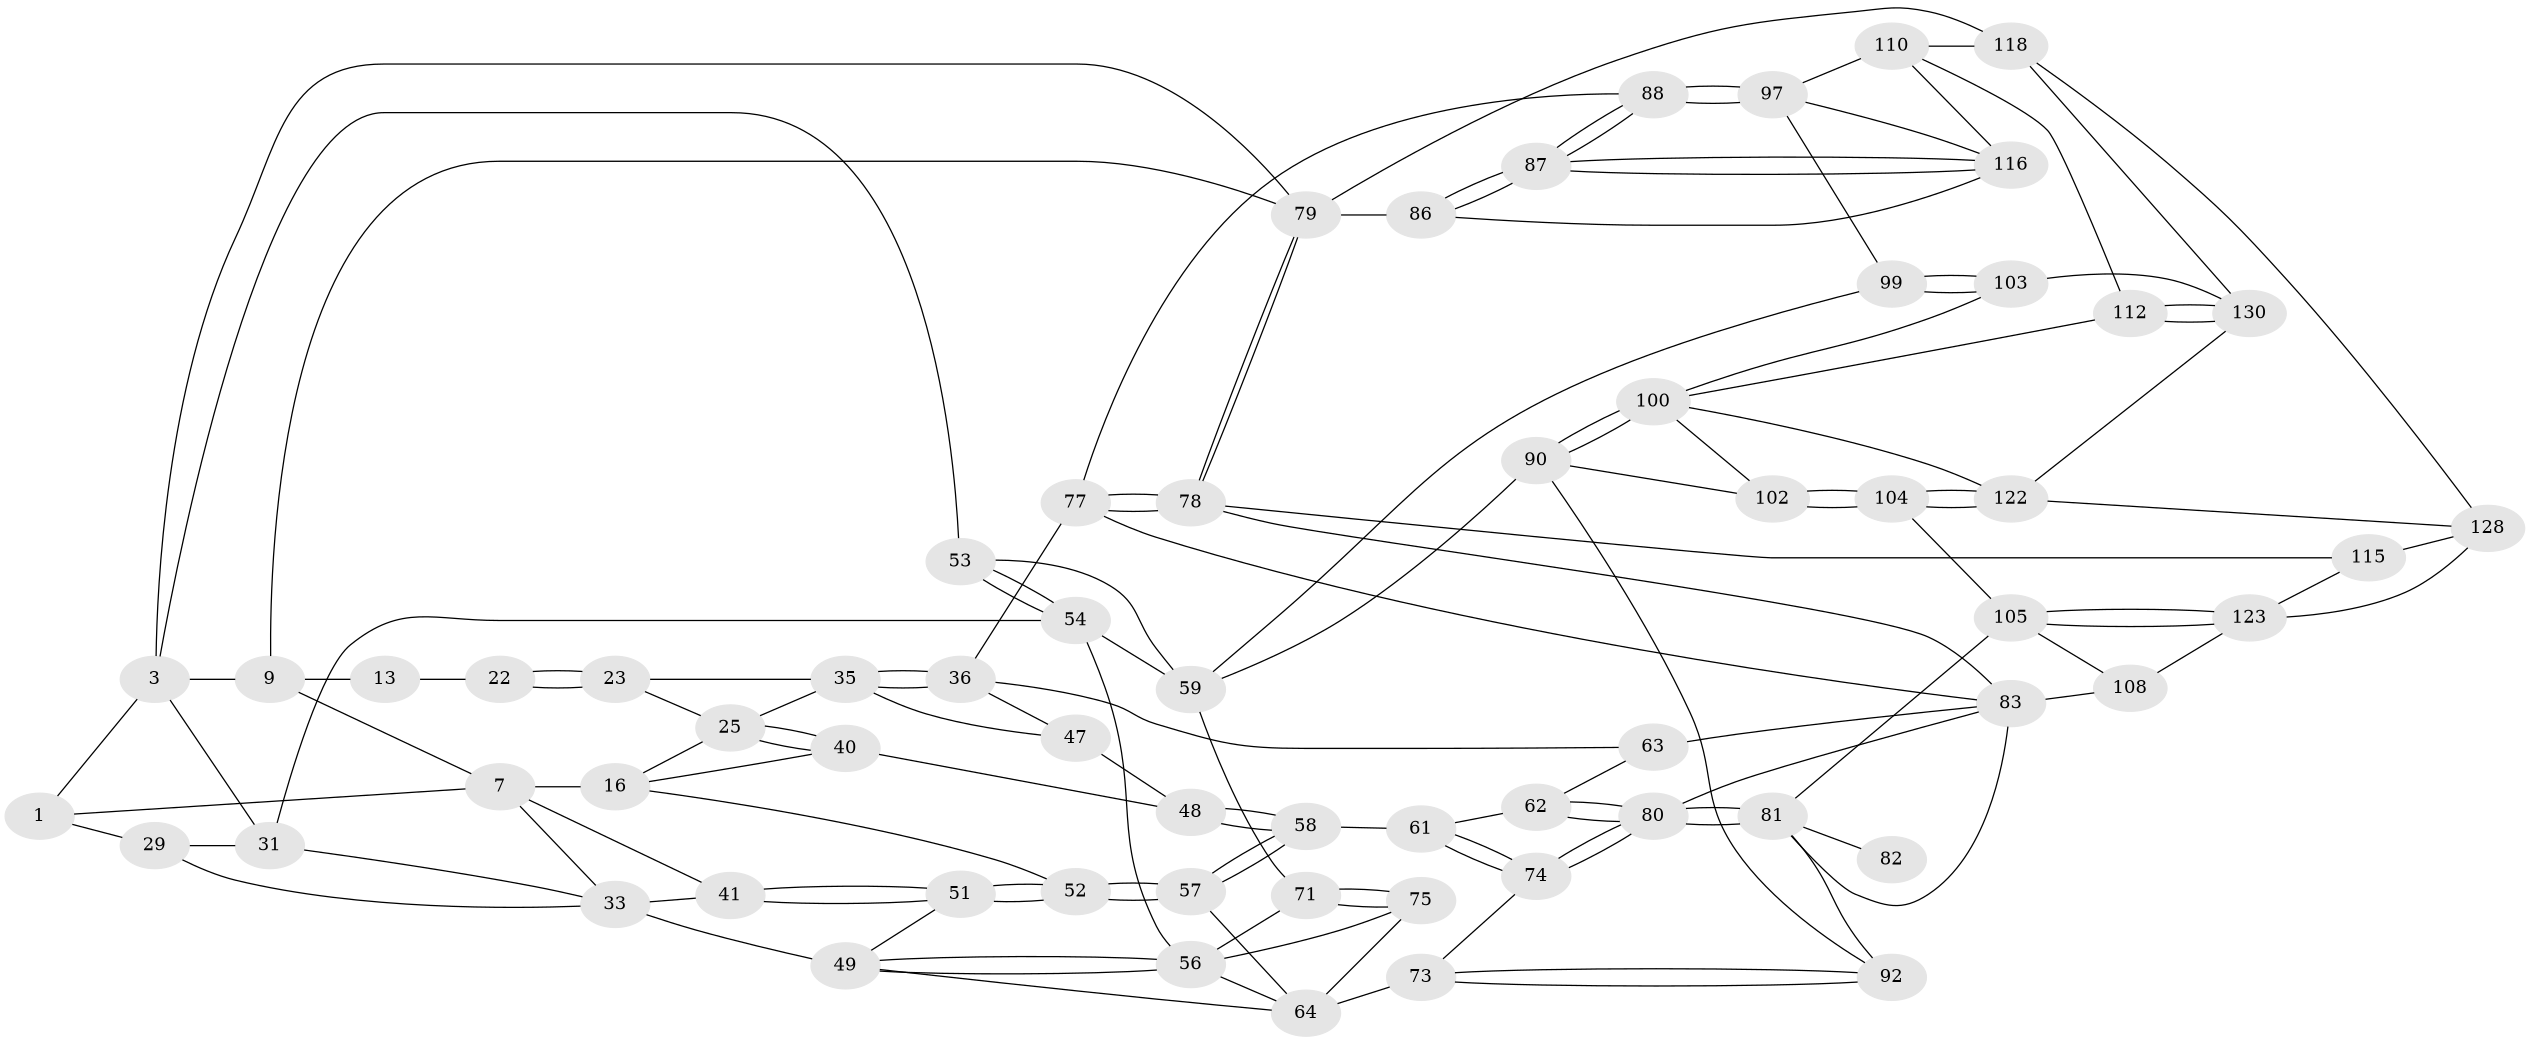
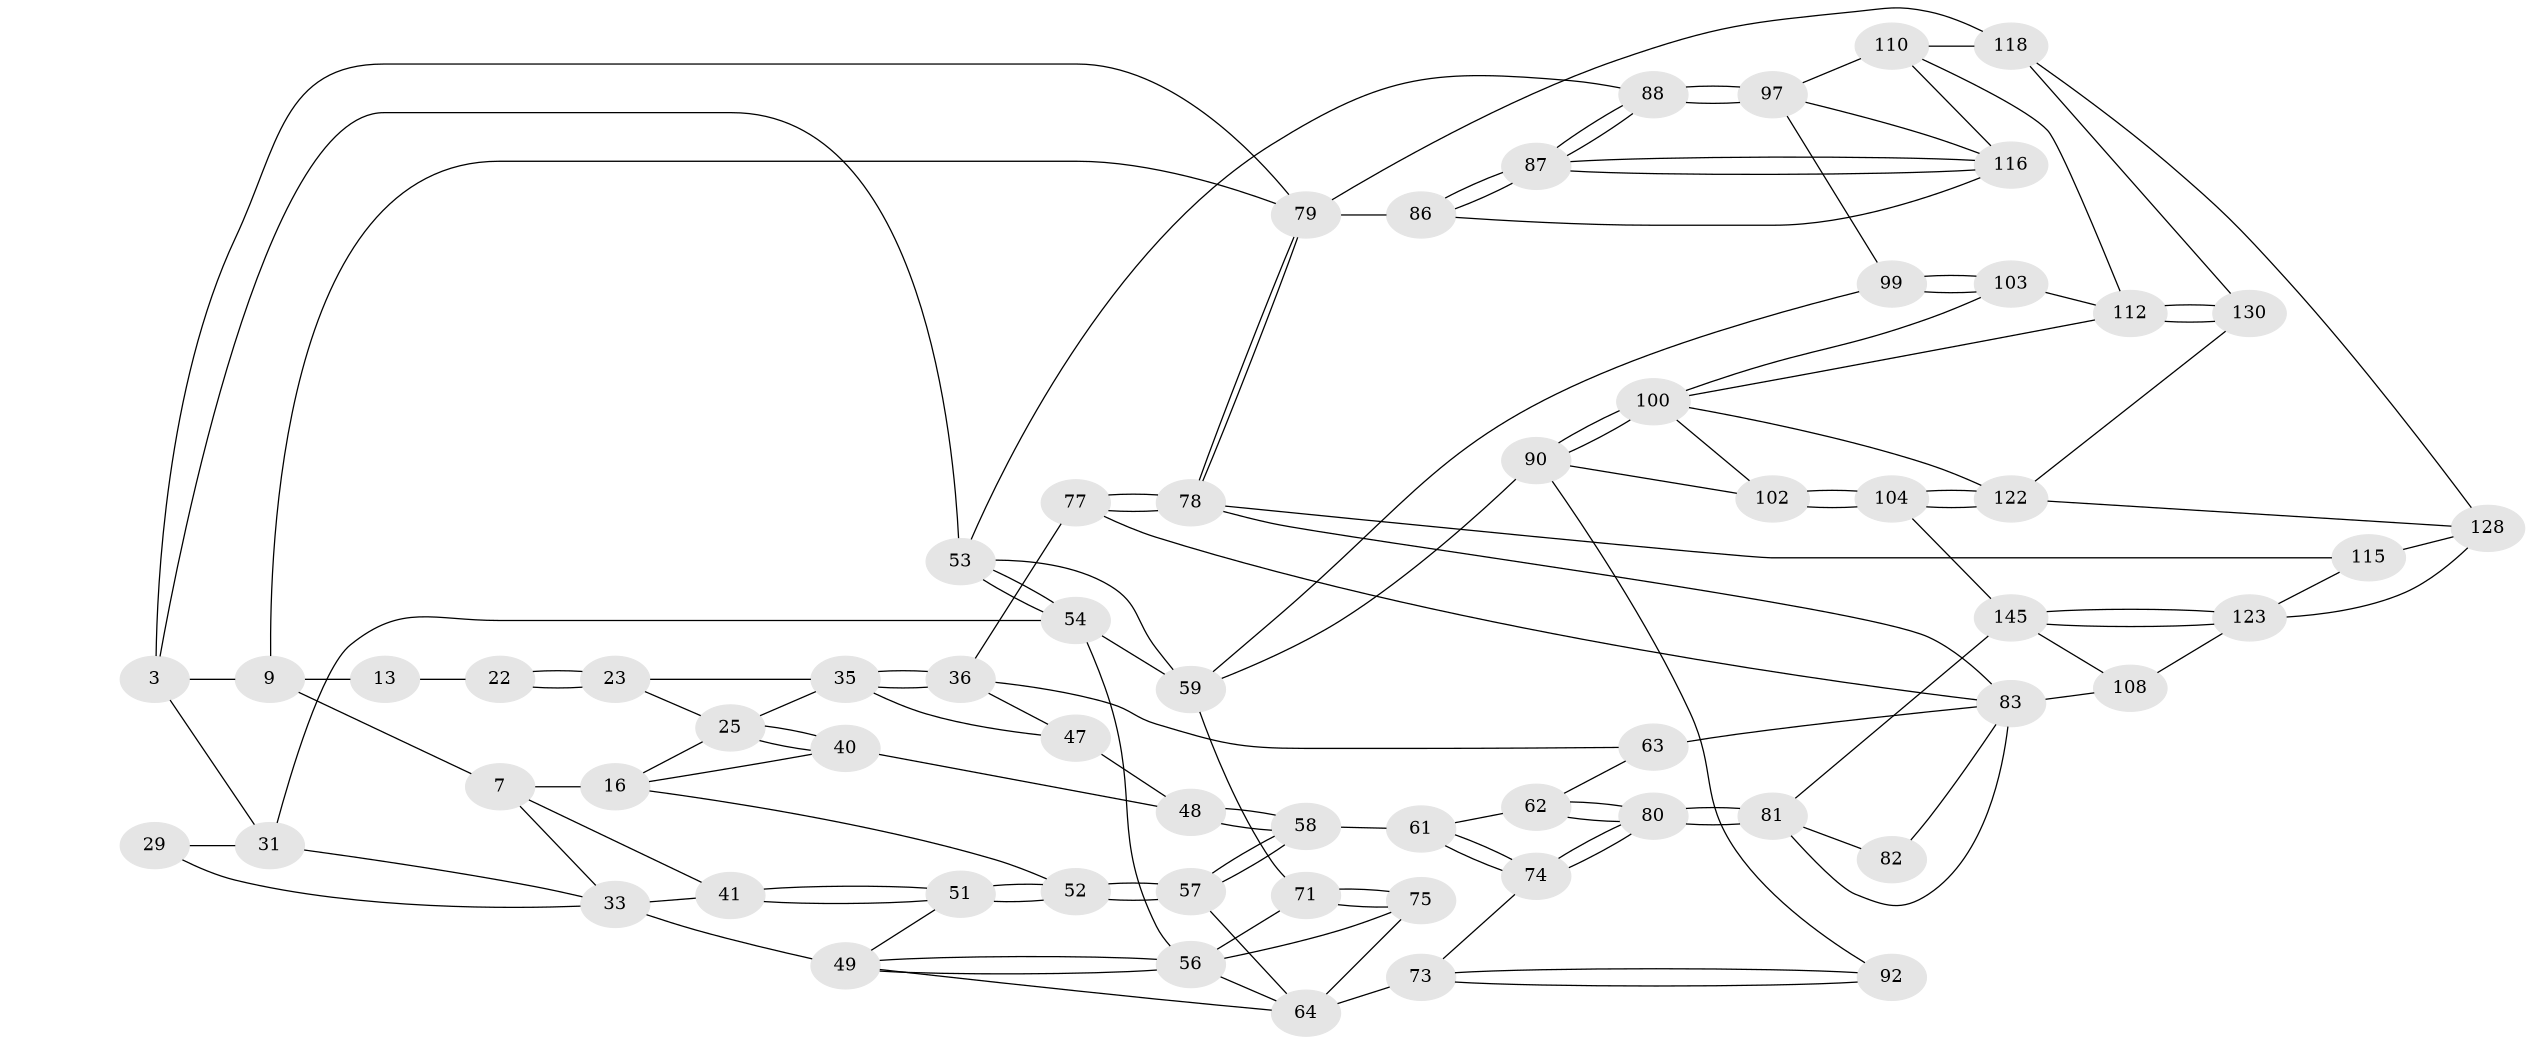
edge "88" -- "77": now "88" -- "53"
edge "103" -- "130": now "103" -- "112"
node "105": label "105" -> "145"
edge "83" -- "80": now "83" -- "82"
node "1": removed
edge "81" -- "92": removed
